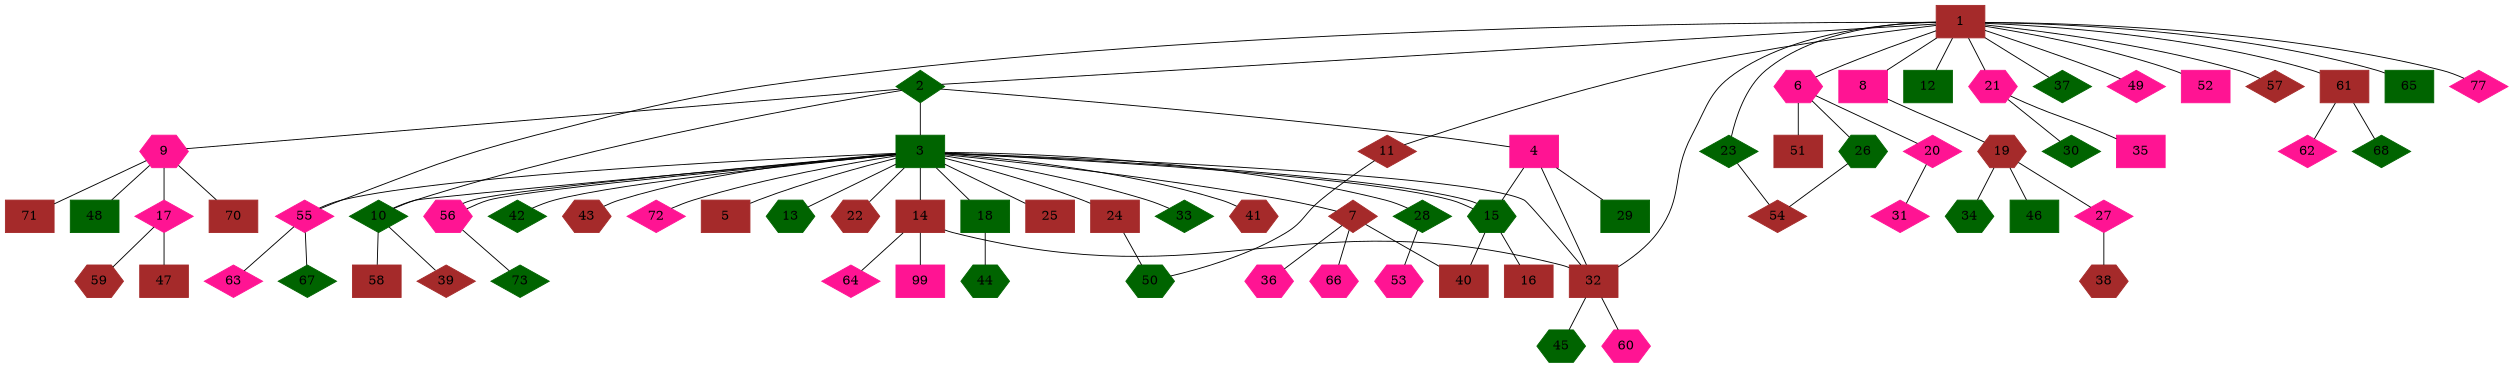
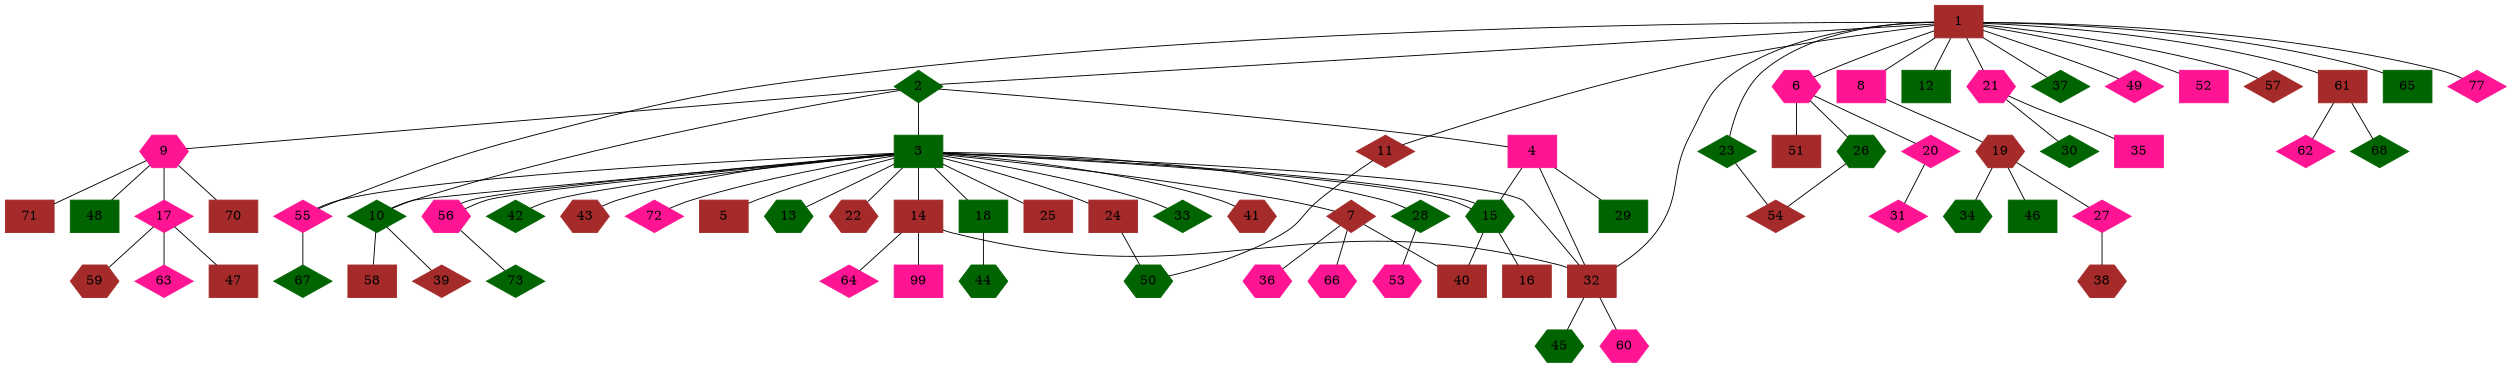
edge "55" -- "63": now "17" -- "63"
